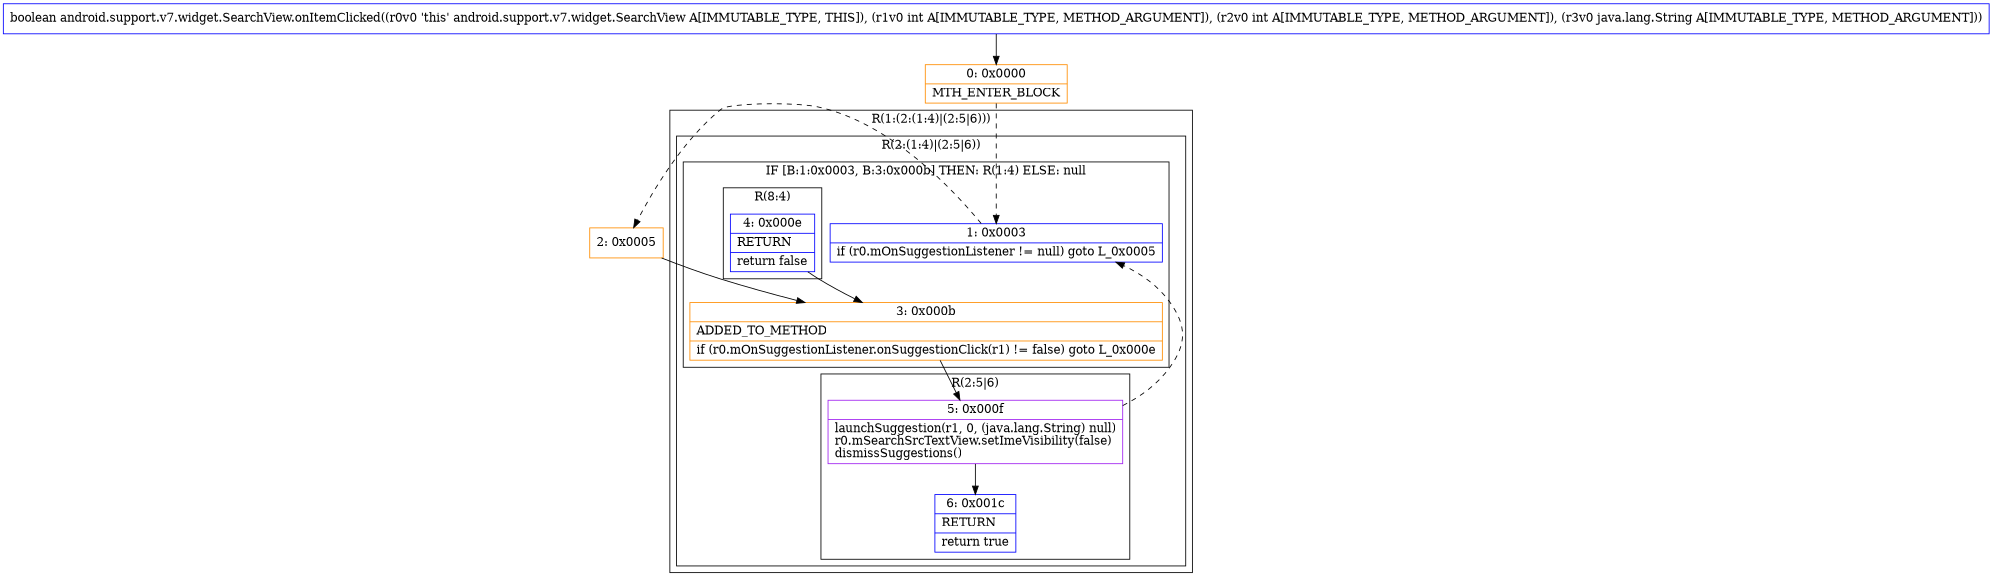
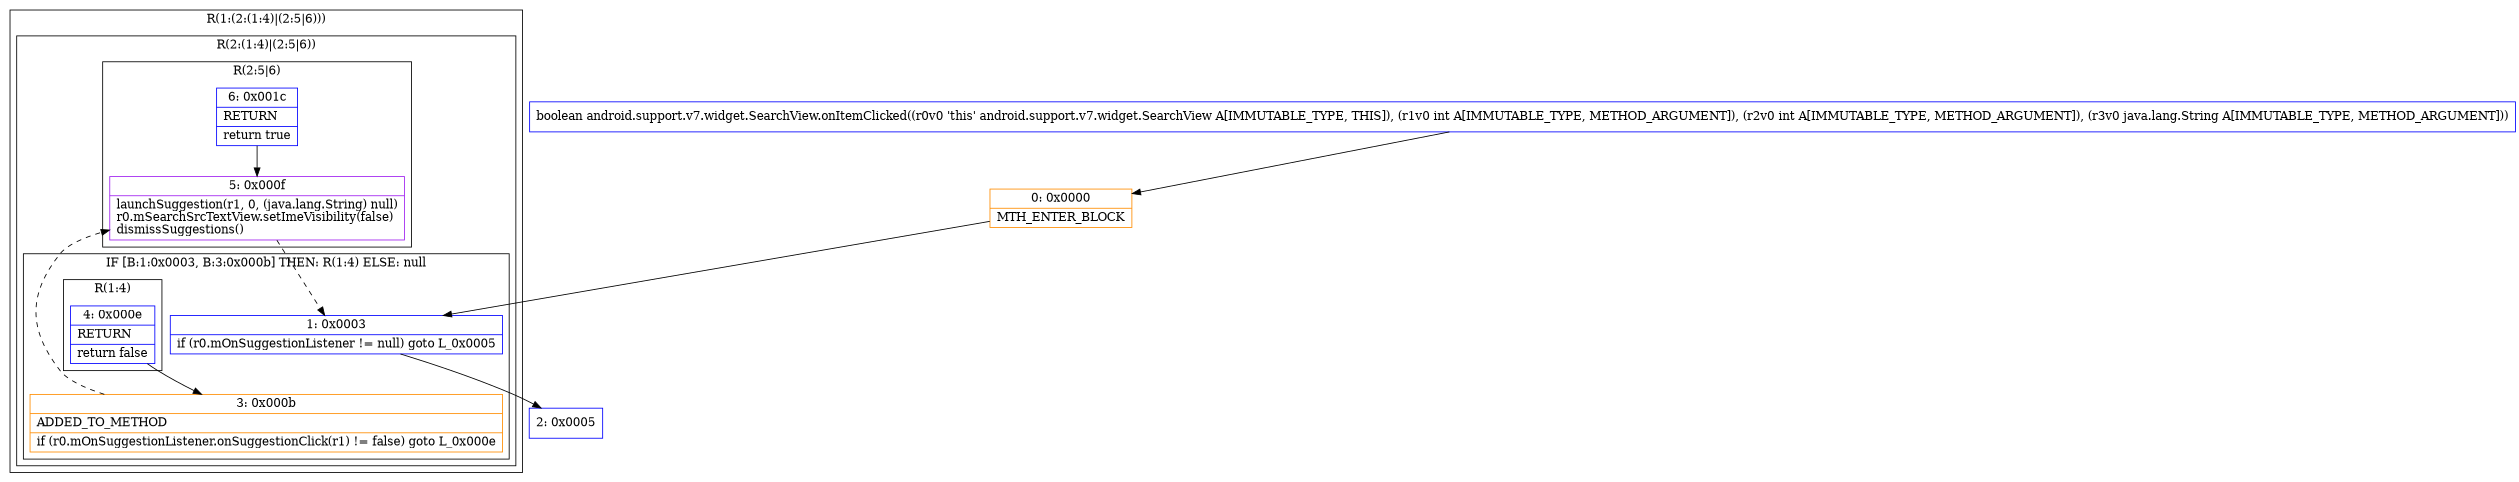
edge "1: 0x0003" -> "2: 0x0005": style dashed -> solid
edge "0: 0x0000" -> "1: 0x0003": style dashed -> solid
cluster "R(8:4)": label "R(8:4)" -> "R(1:4)"
node "2: 0x0005": color darkorange -> blue
edge "2: 0x0005" -> "3: 0x000b": removed
edge "3: 0x000b" -> "5: 0x000f": style solid -> dashed
edge "5: 0x000f" -> "6: 0x001c": reversed
